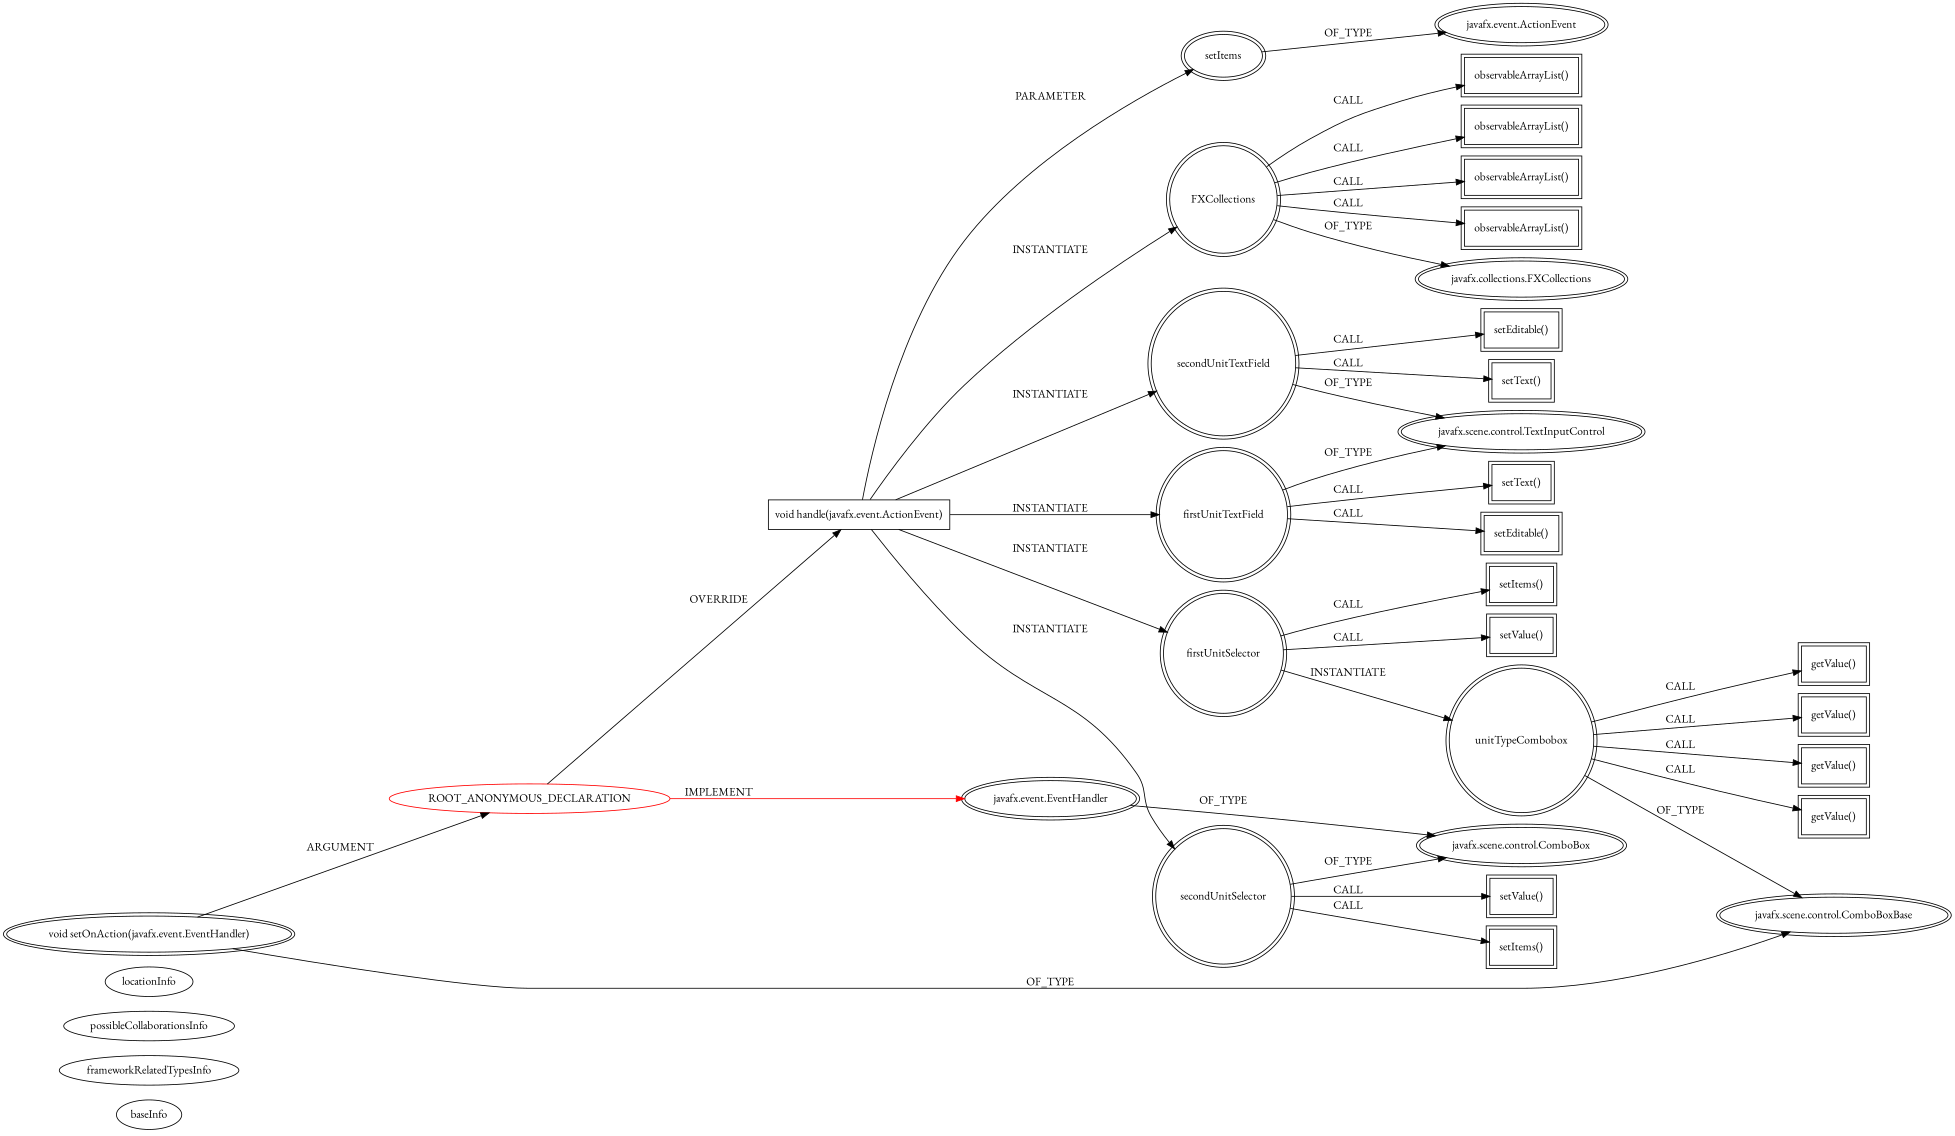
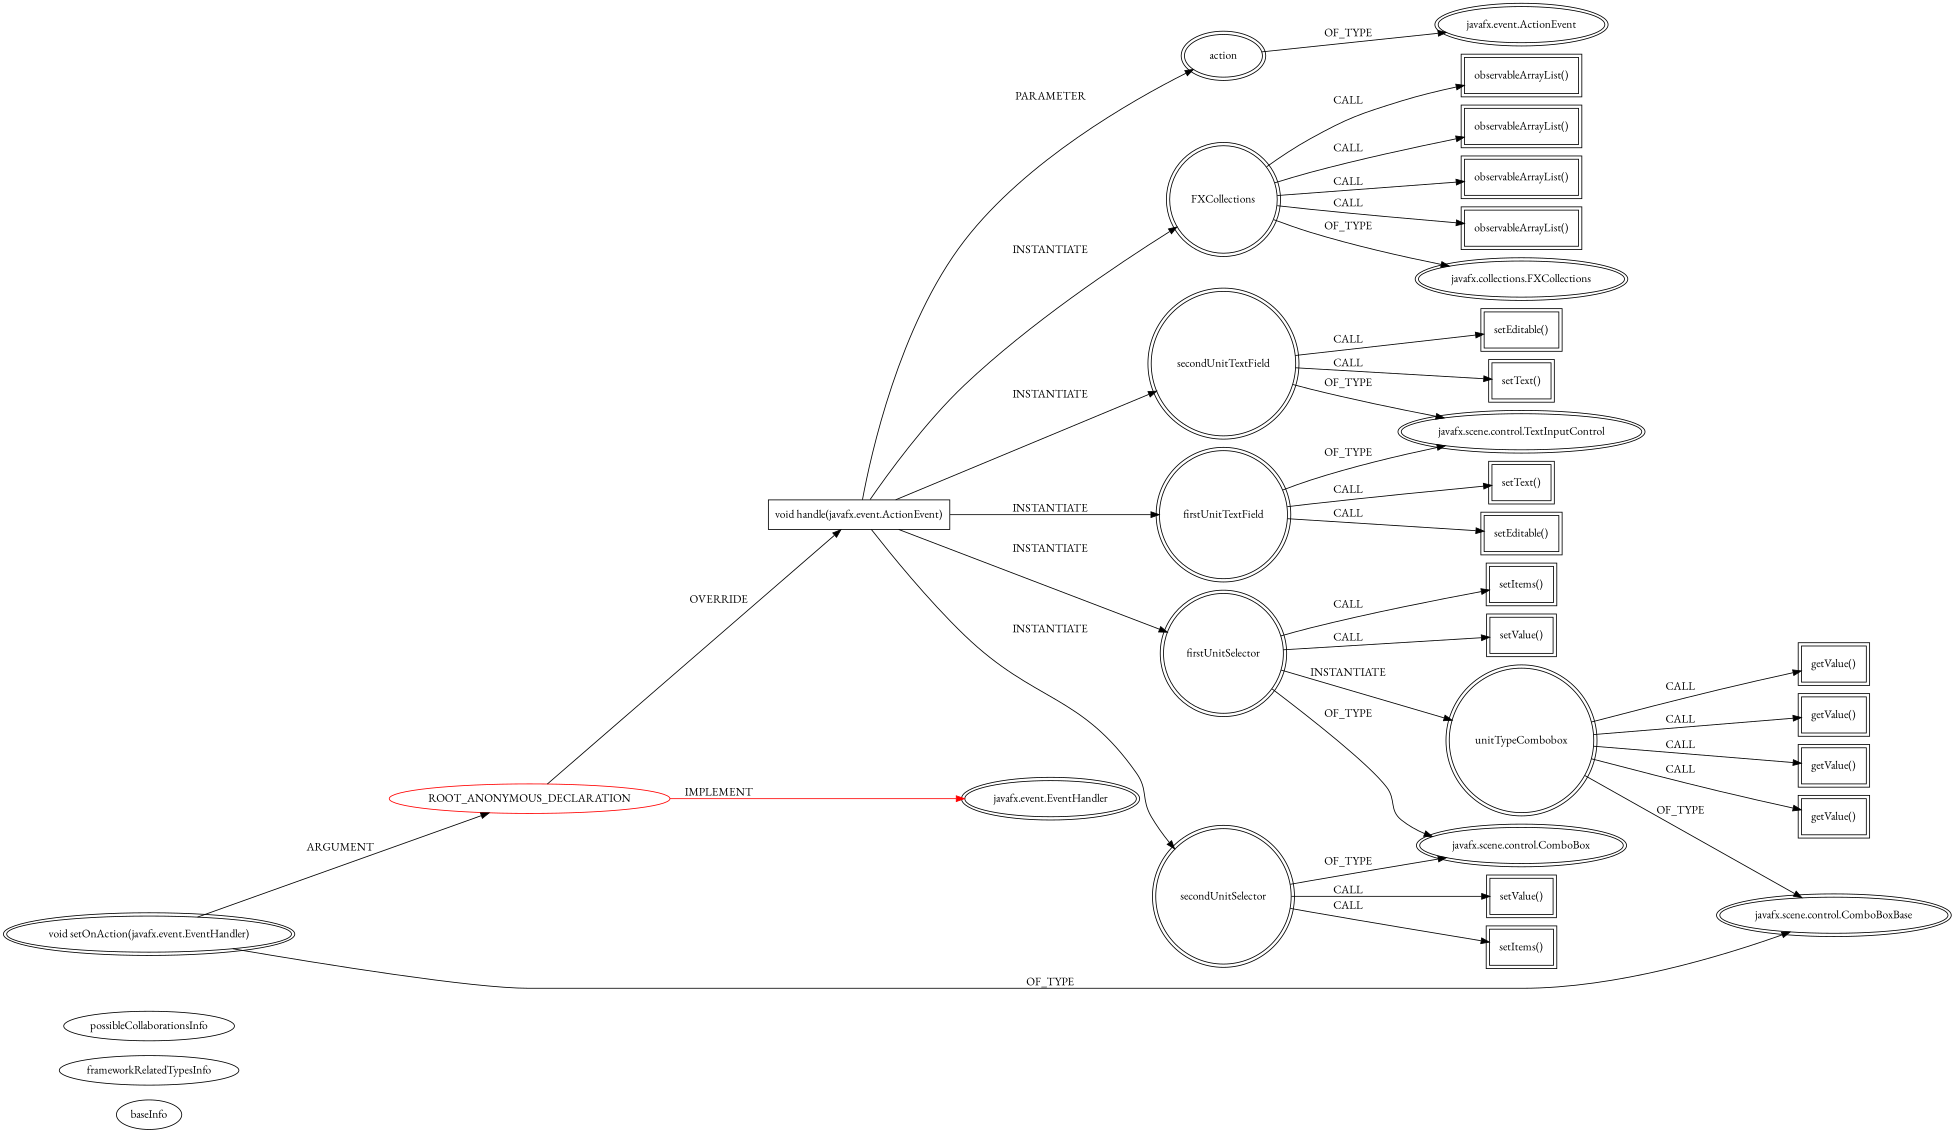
node "setItems": label "setItems" -> "action"
edge "javafx.event.EventHandler" -> "javafx.scene.control.ComboBox": now "firstUnitSelector" -> "javafx.scene.control.ComboBox"
node "locationInfo": removed
